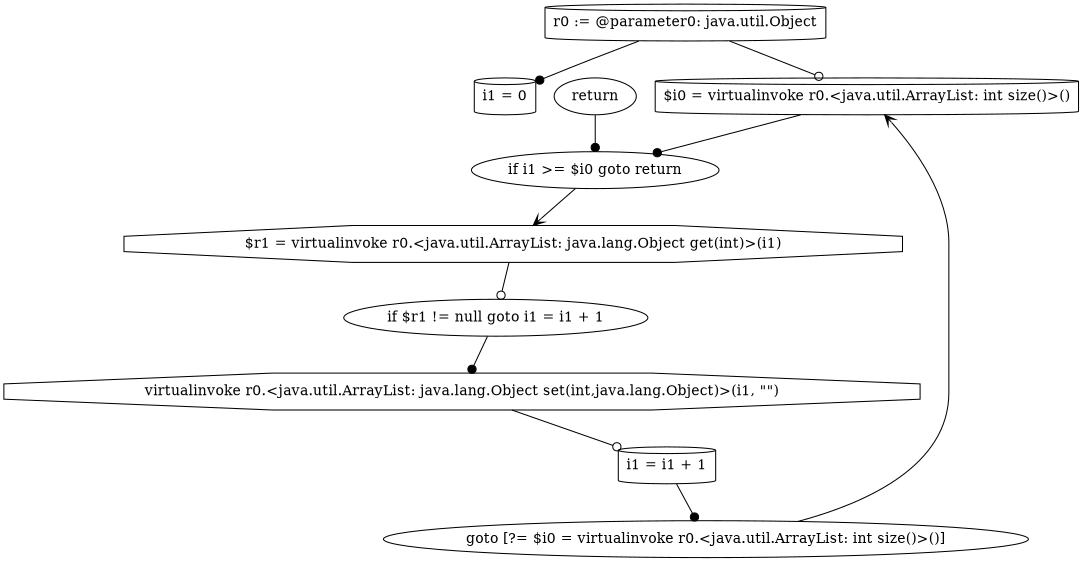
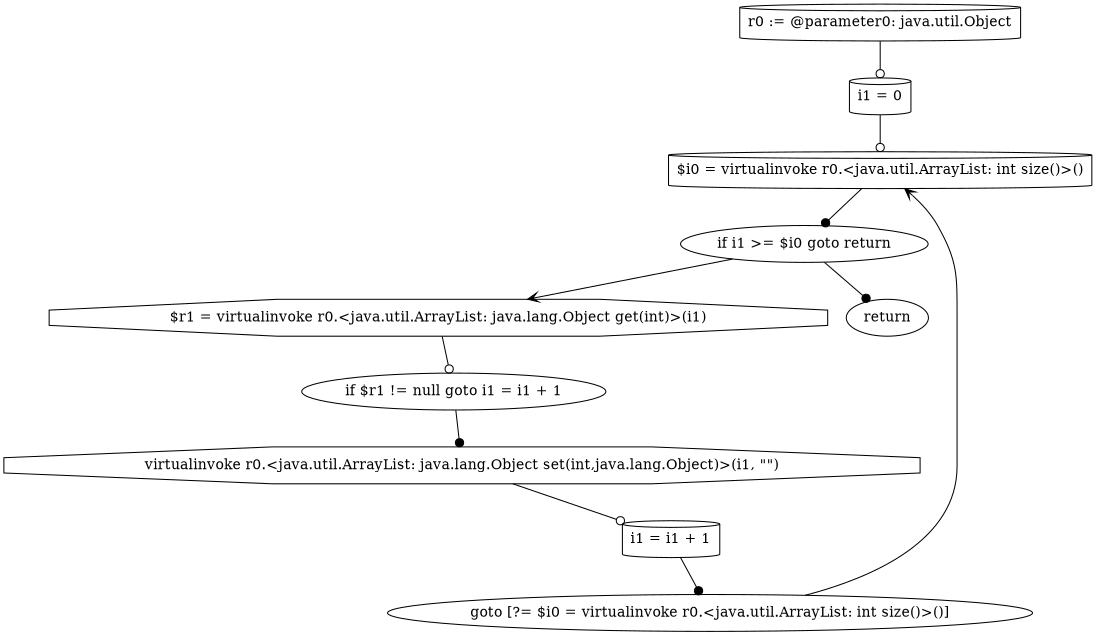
edge "r0 := @parameter0: java.util.Object" -> "$i0 = virtualinvoke r0.<java.util.ArrayList: int size()>()": now "i1 = 0" -> "$i0 = virtualinvoke r0.<java.util.ArrayList: int size()>()"
edge "r0 := @parameter0: java.util.Object" -> "i1 = 0": arrowhead dot -> odot
edge "return" -> "if i1 >= $i0 goto return": reversed
